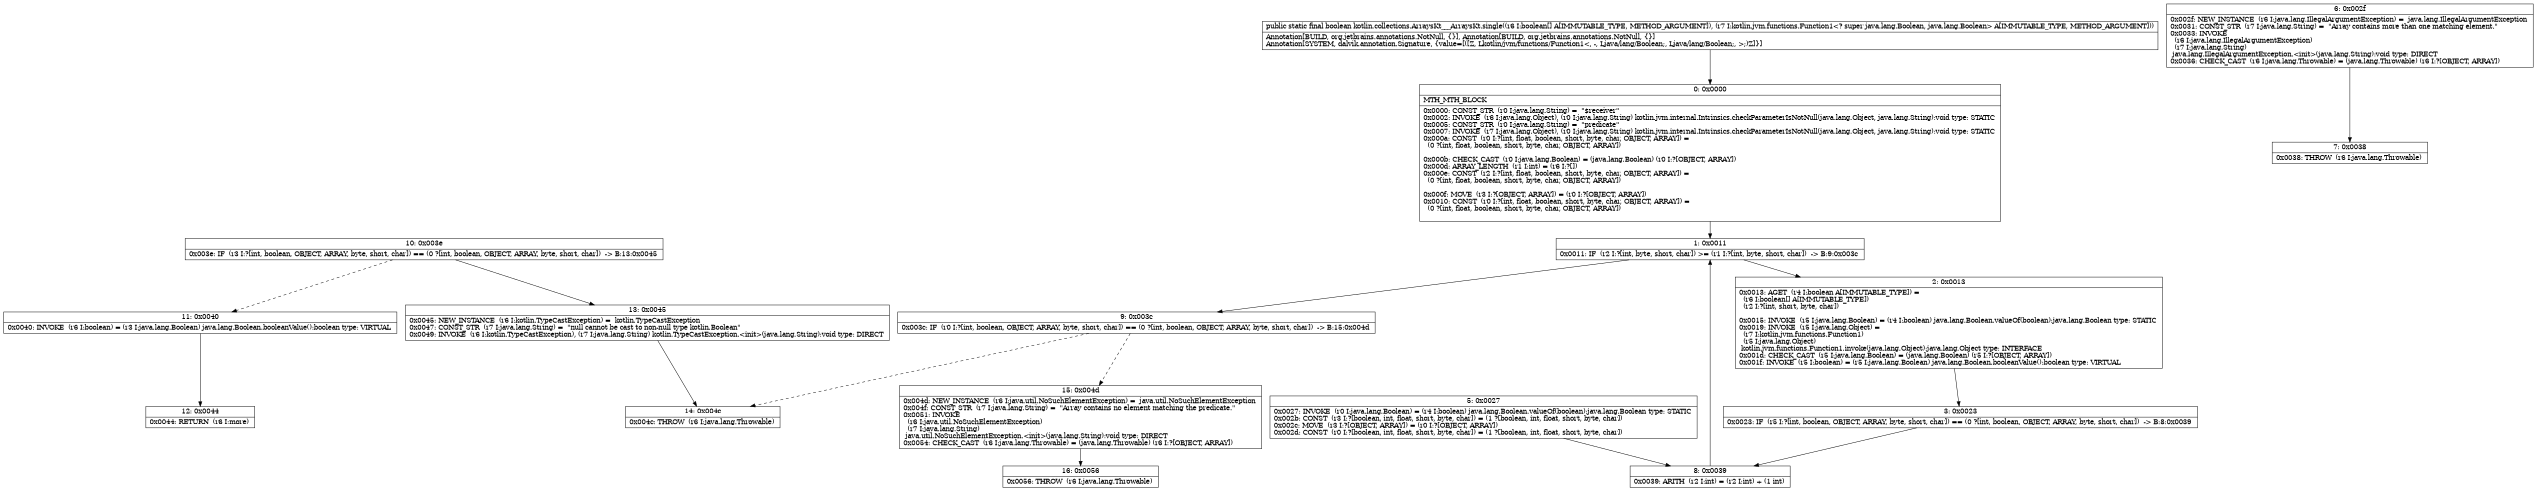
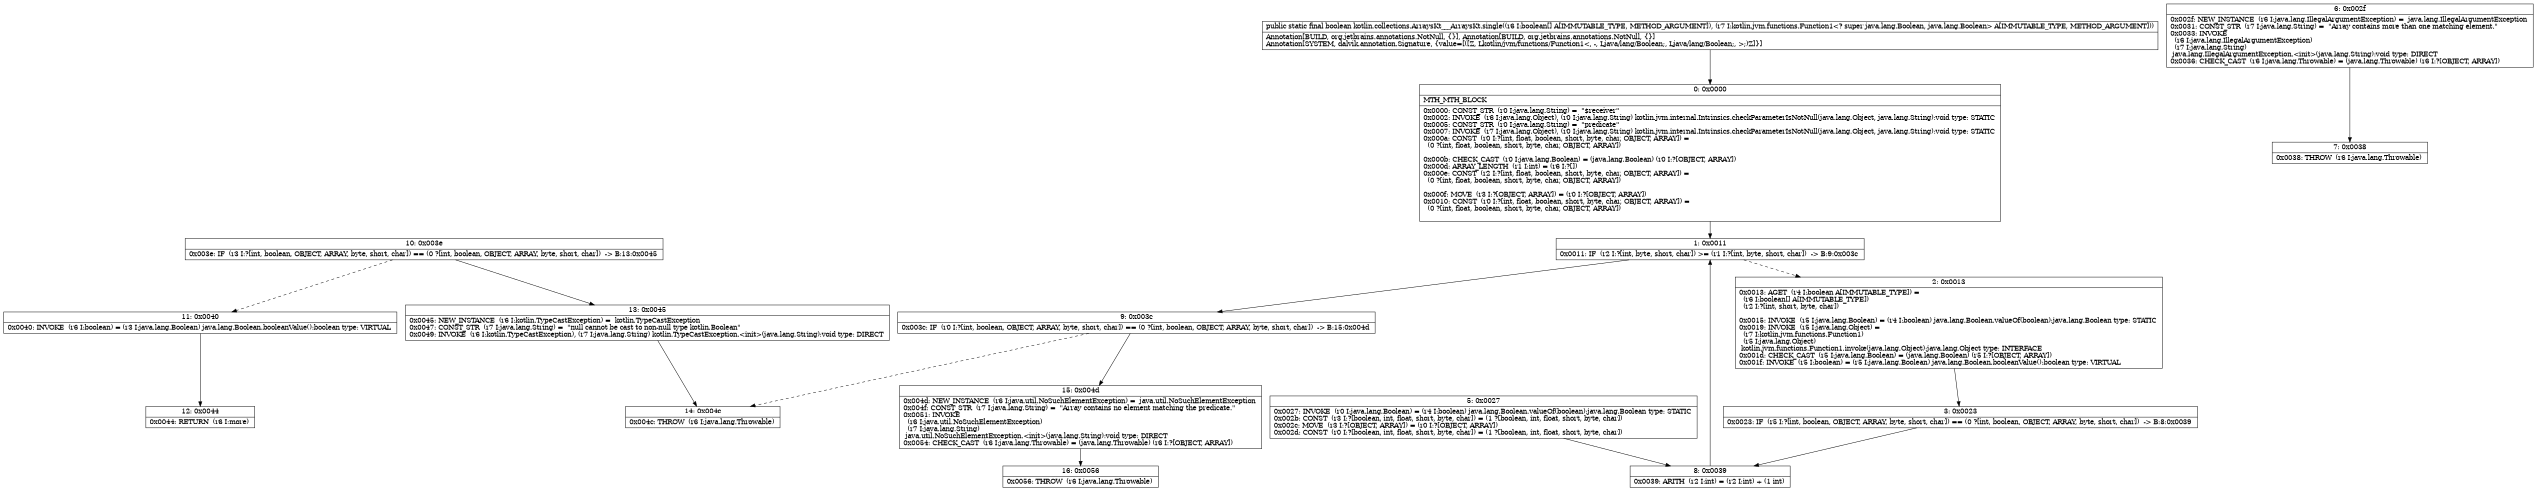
edge "1: 0x0011" -> "2: 0x0013": style solid -> dashed
edge "9: 0x003c" -> "15: 0x004d": style dashed -> solid
